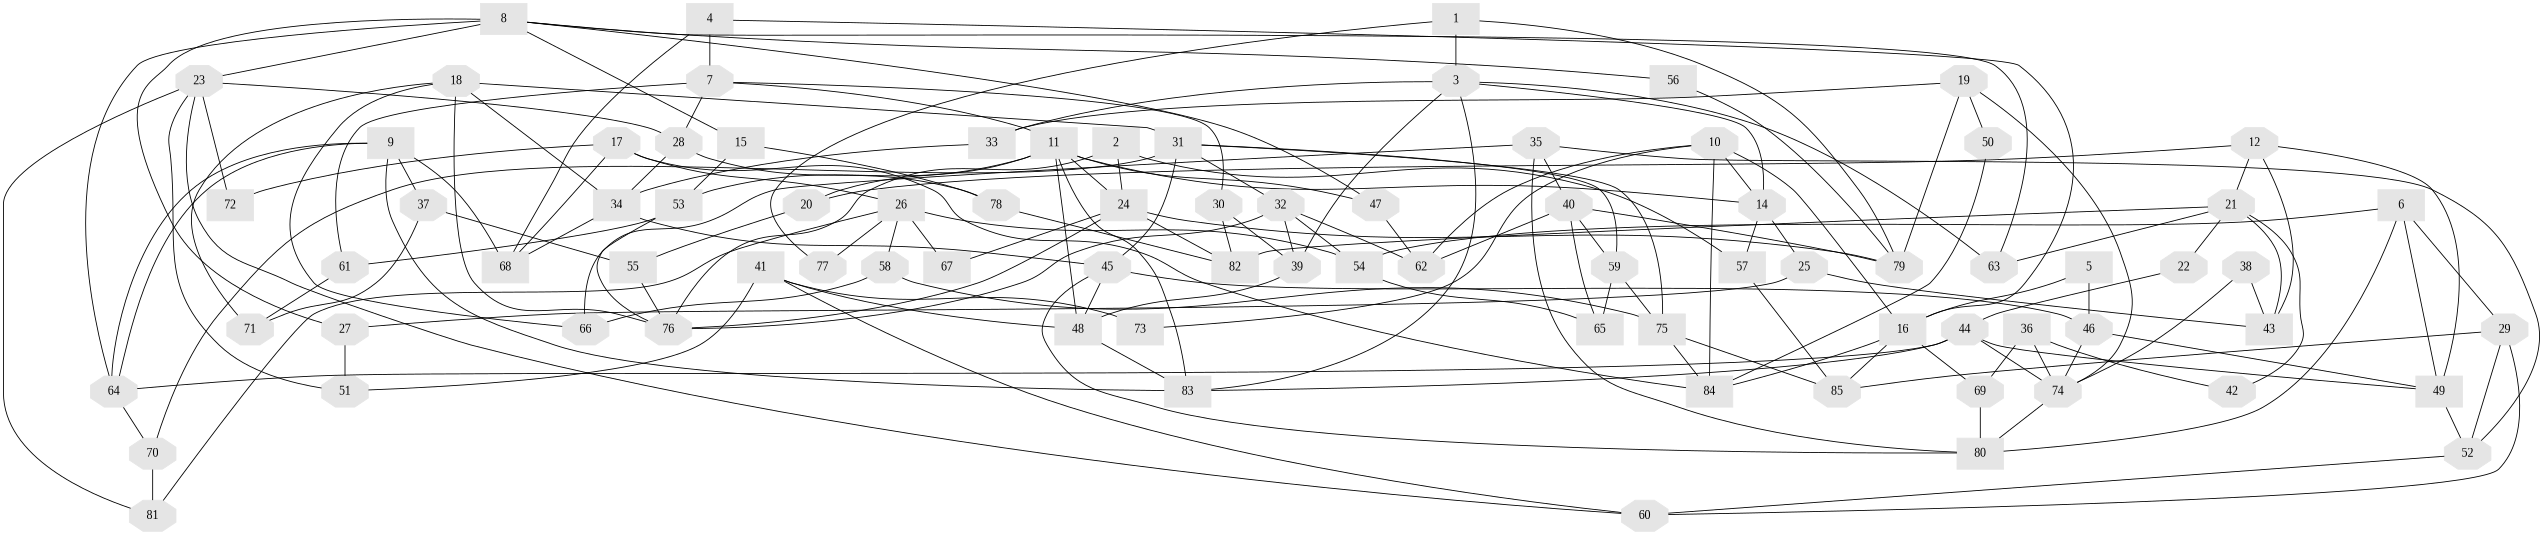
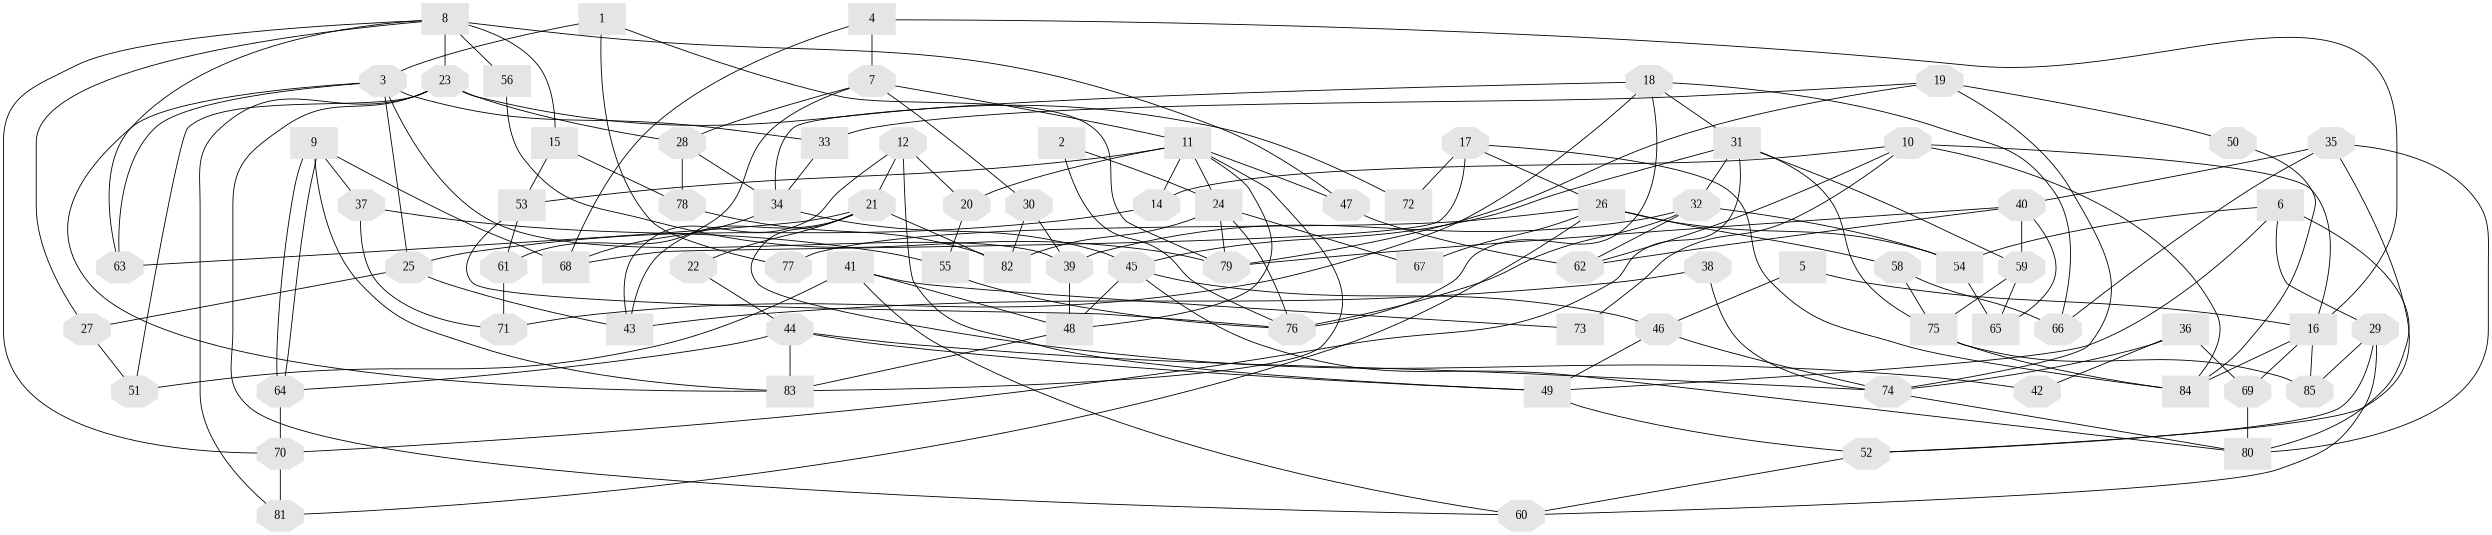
edge "8" -- "64": now "8" -- "70"
edge "3" -- "14": now "3" -- "25"
node "57": removed
